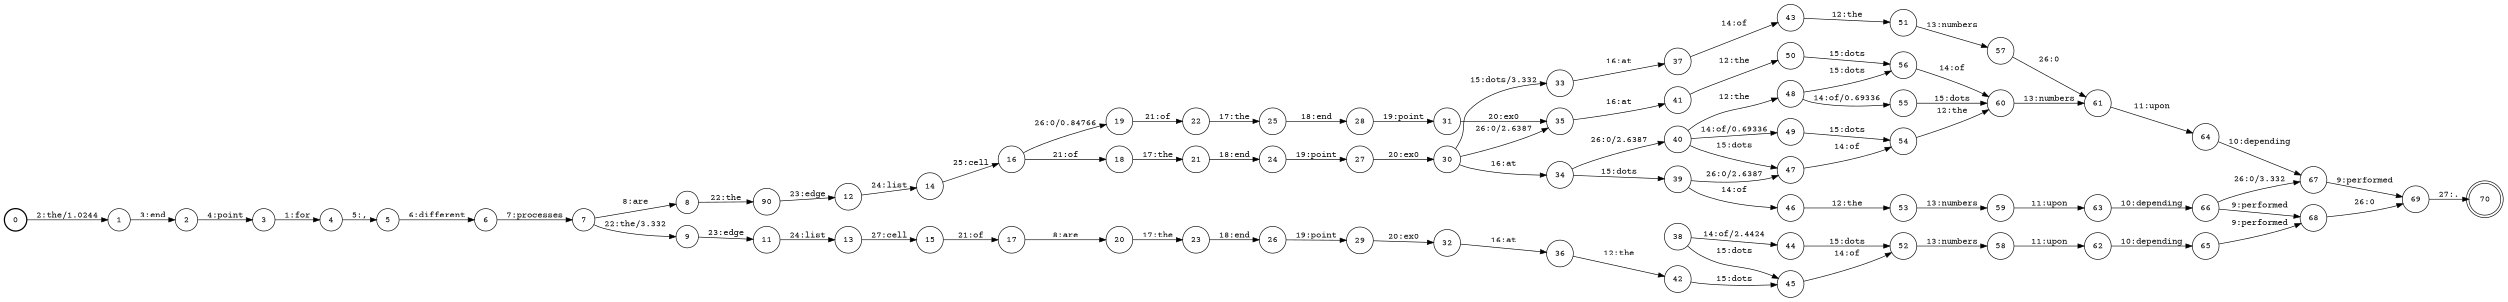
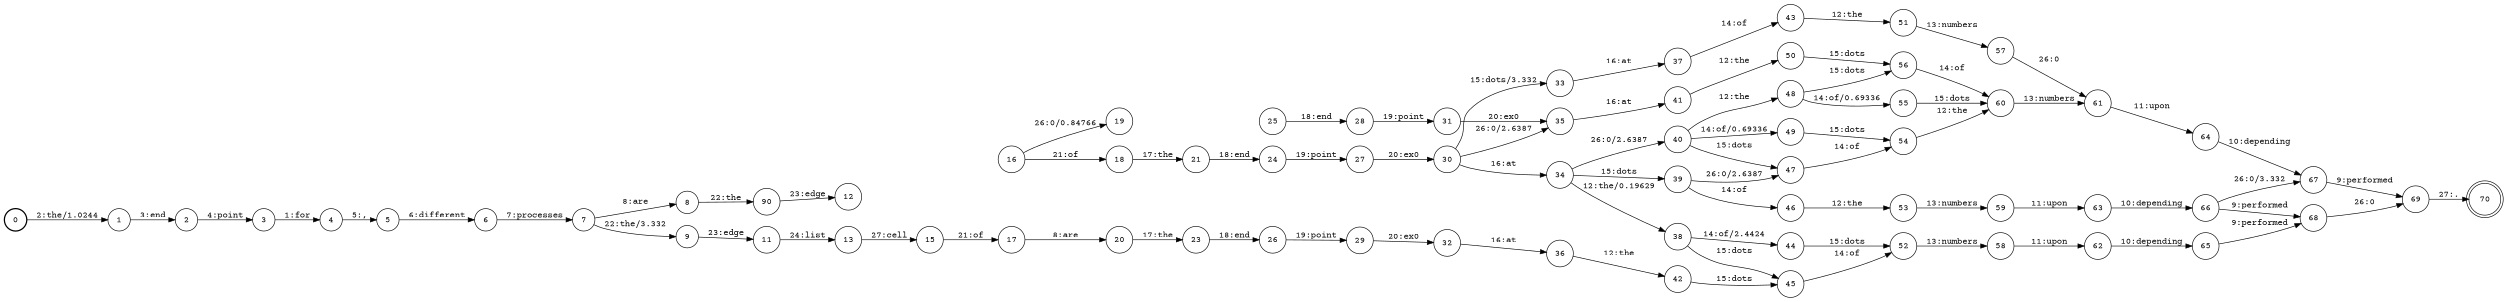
node "22": removed
node "14": removed
edge "34" -> "38": added, label "12:the/0.19629"
